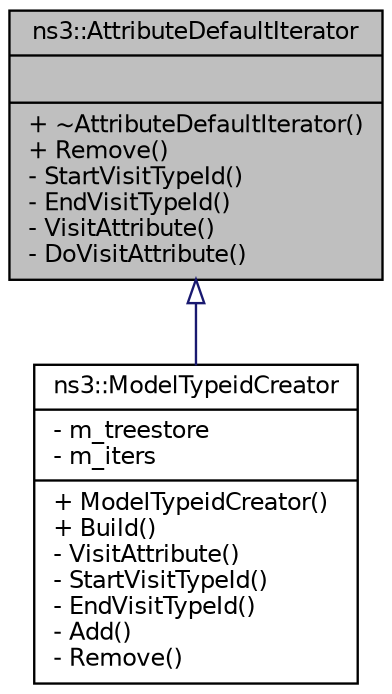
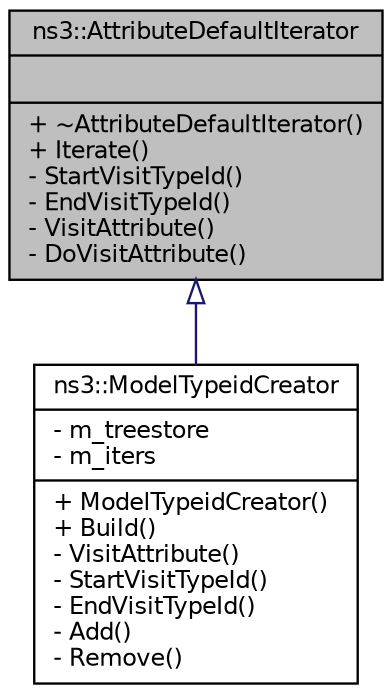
node "ns3::AttributeDefaultIterator": text "+ Remove()" -> "+ Iterate()"
